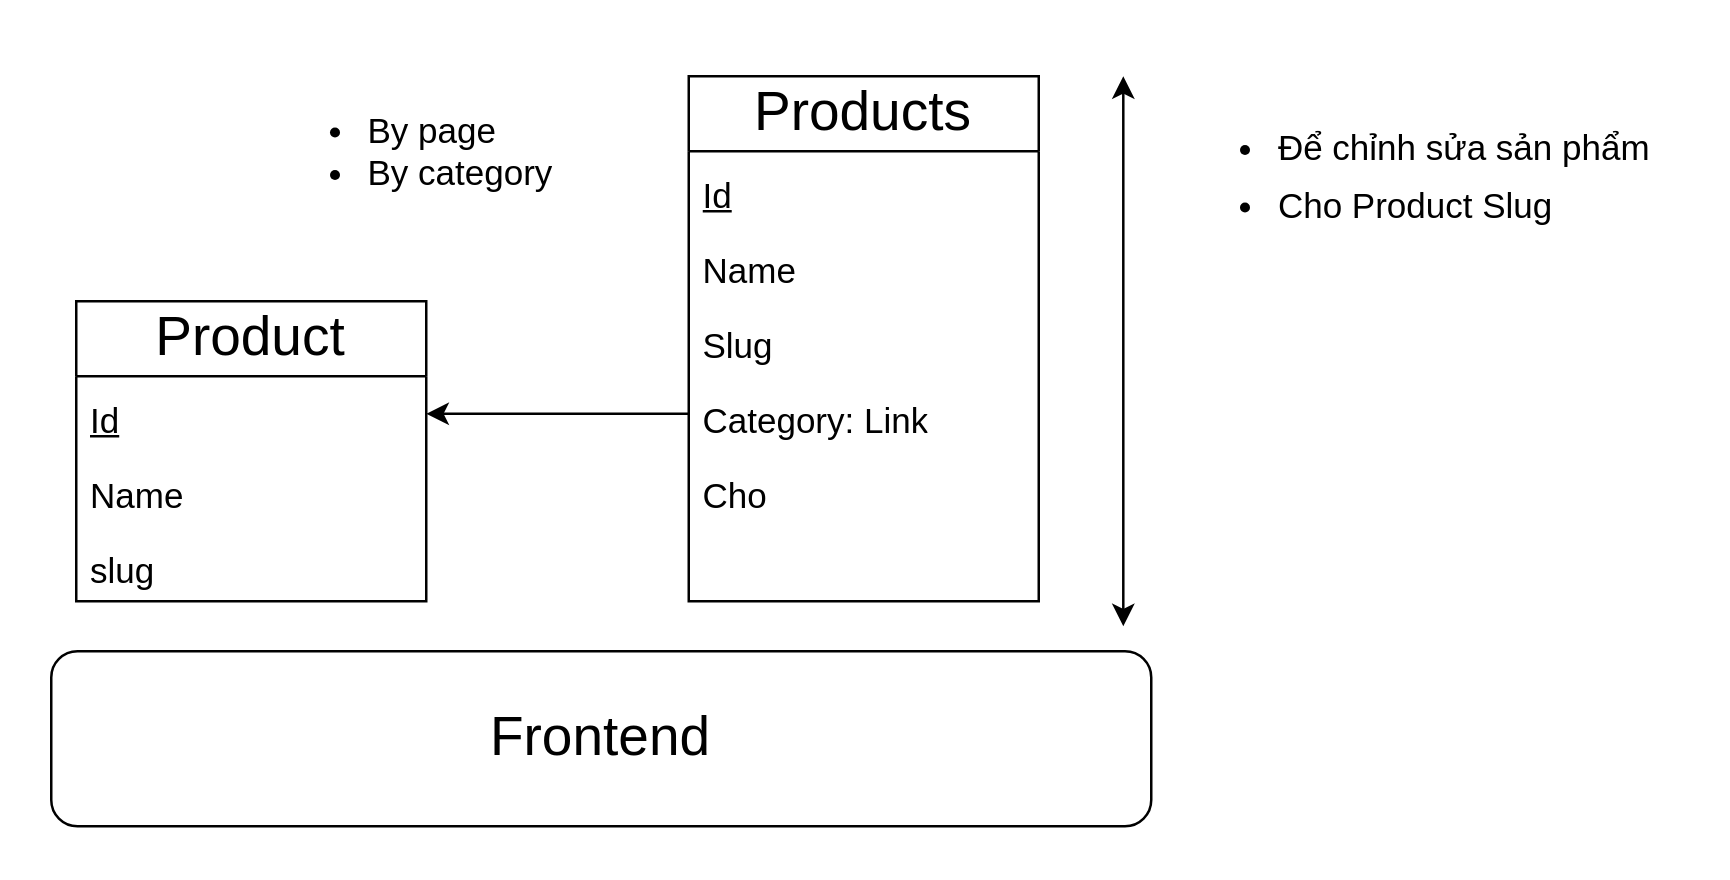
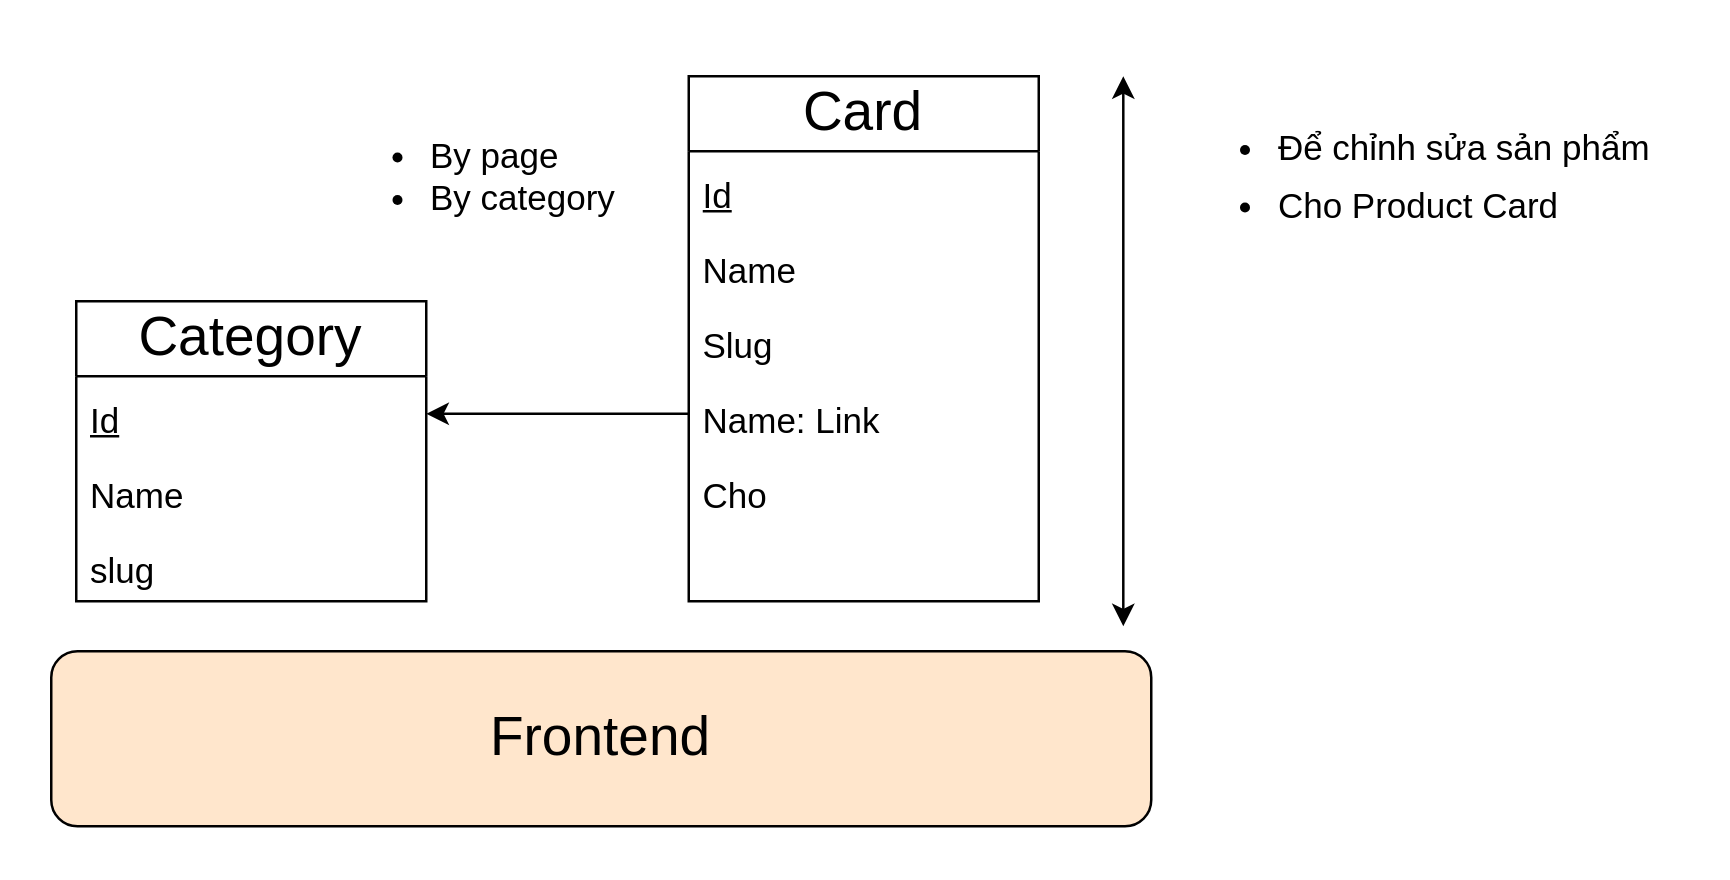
node "Products": label "Products" -> "Card"
node "By page By category": moved (439, 151) -> (501, 176)
node "Để chỉnh sửa sản phẩm Cho Product Slug": label "Để chỉnh sửa sản phẩm Cho Product Slug" -> "Để chỉnh sửa sản phẩm Cho Product Card"
node "Product": label "Product" -> "Category"
node "Category: Link": label "Category: Link" -> "Name: Link"
node "Frontend": fillcolor #ffffff -> #ffe6cc
